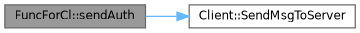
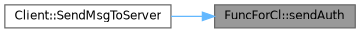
edge "FuncForCl::sendAuth" -> "Client::SendMsgToServer": reversed
